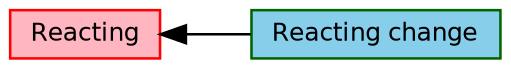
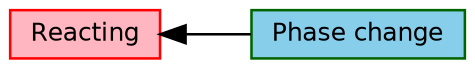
node "Reacting change": label "Reacting change" -> "Phase change"
